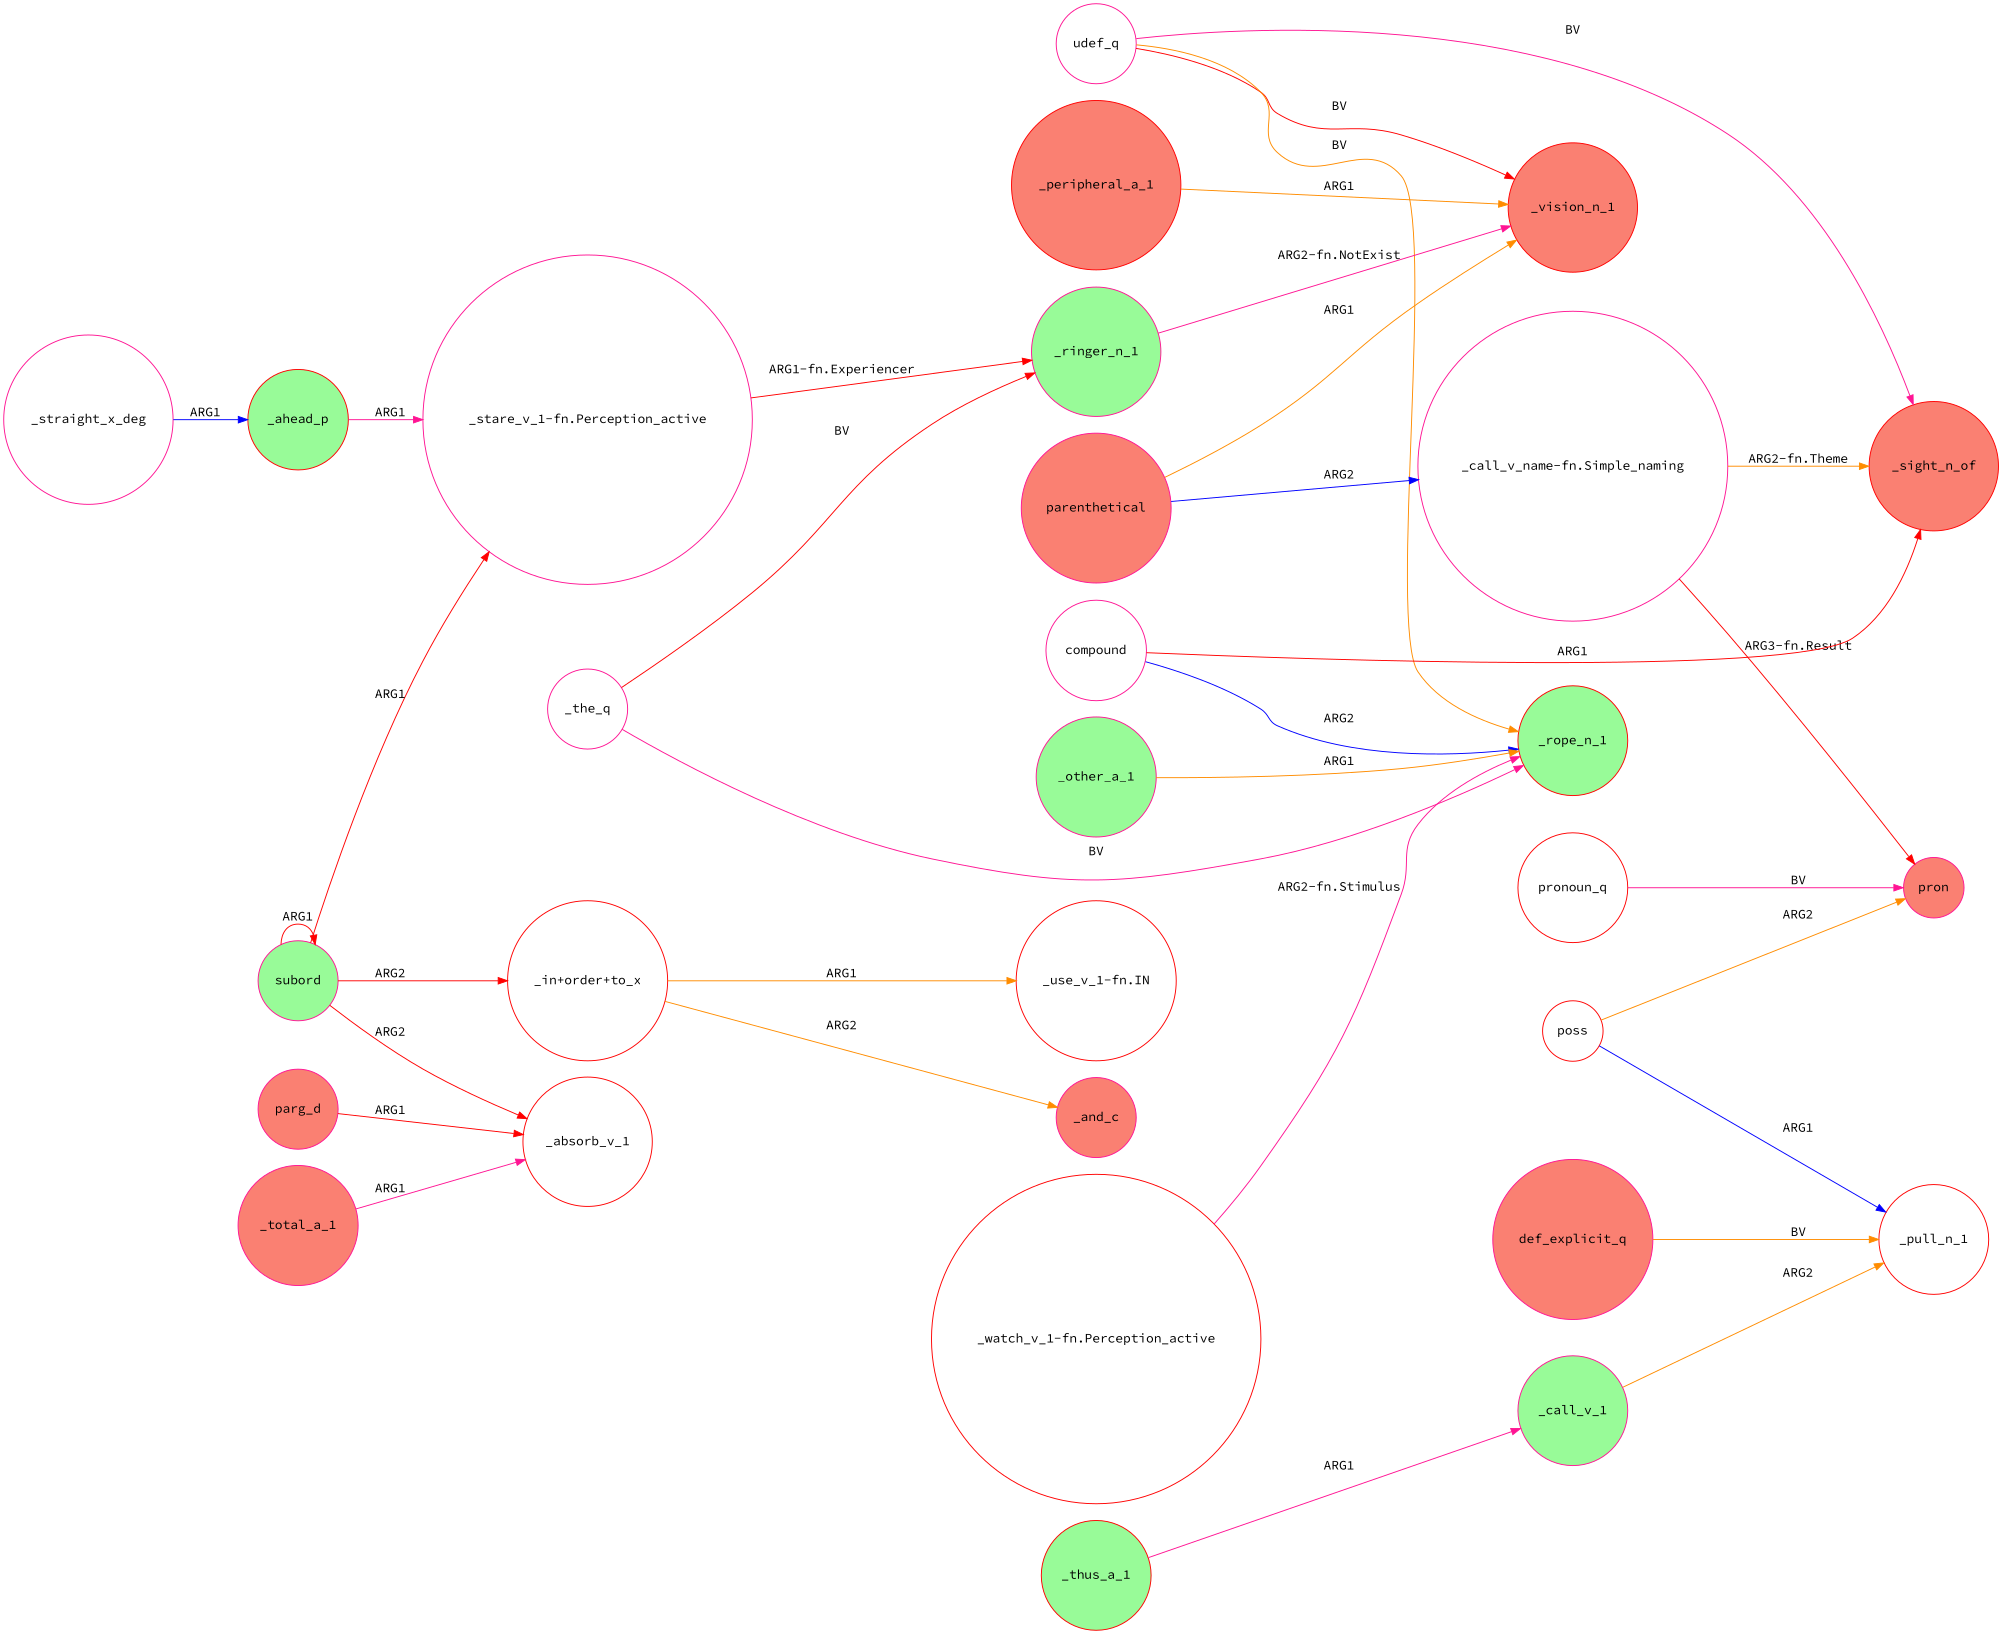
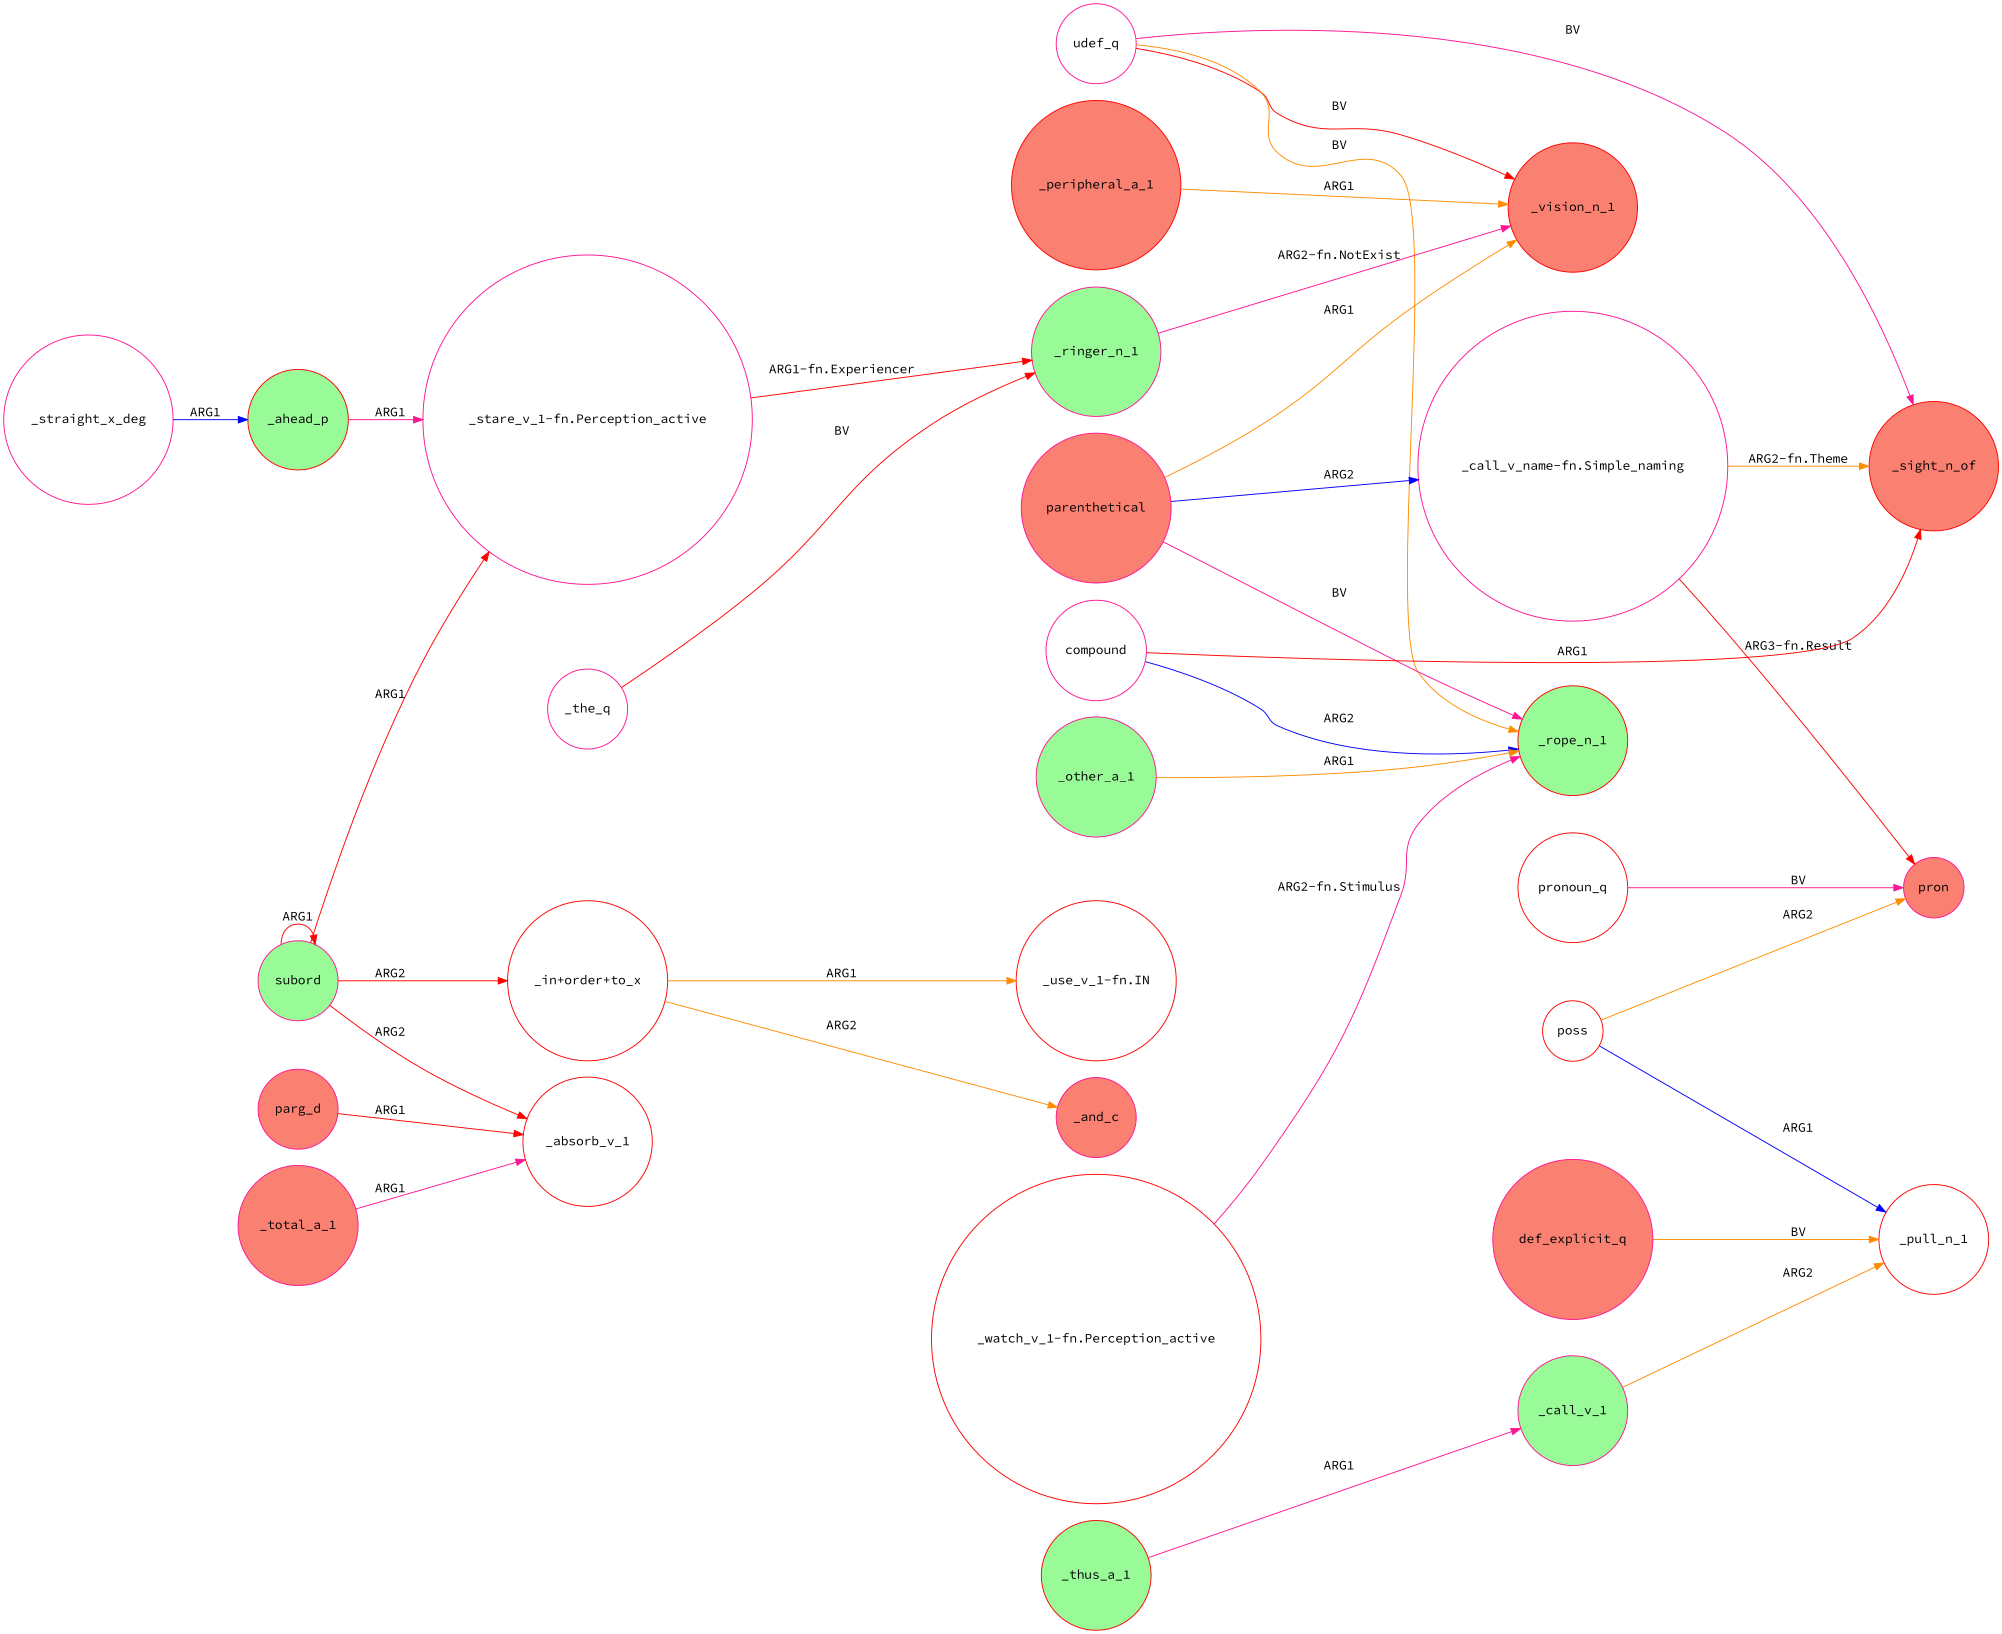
edge "_the_q" -> "_rope_n_1": now "parenthetical" -> "_rope_n_1"
